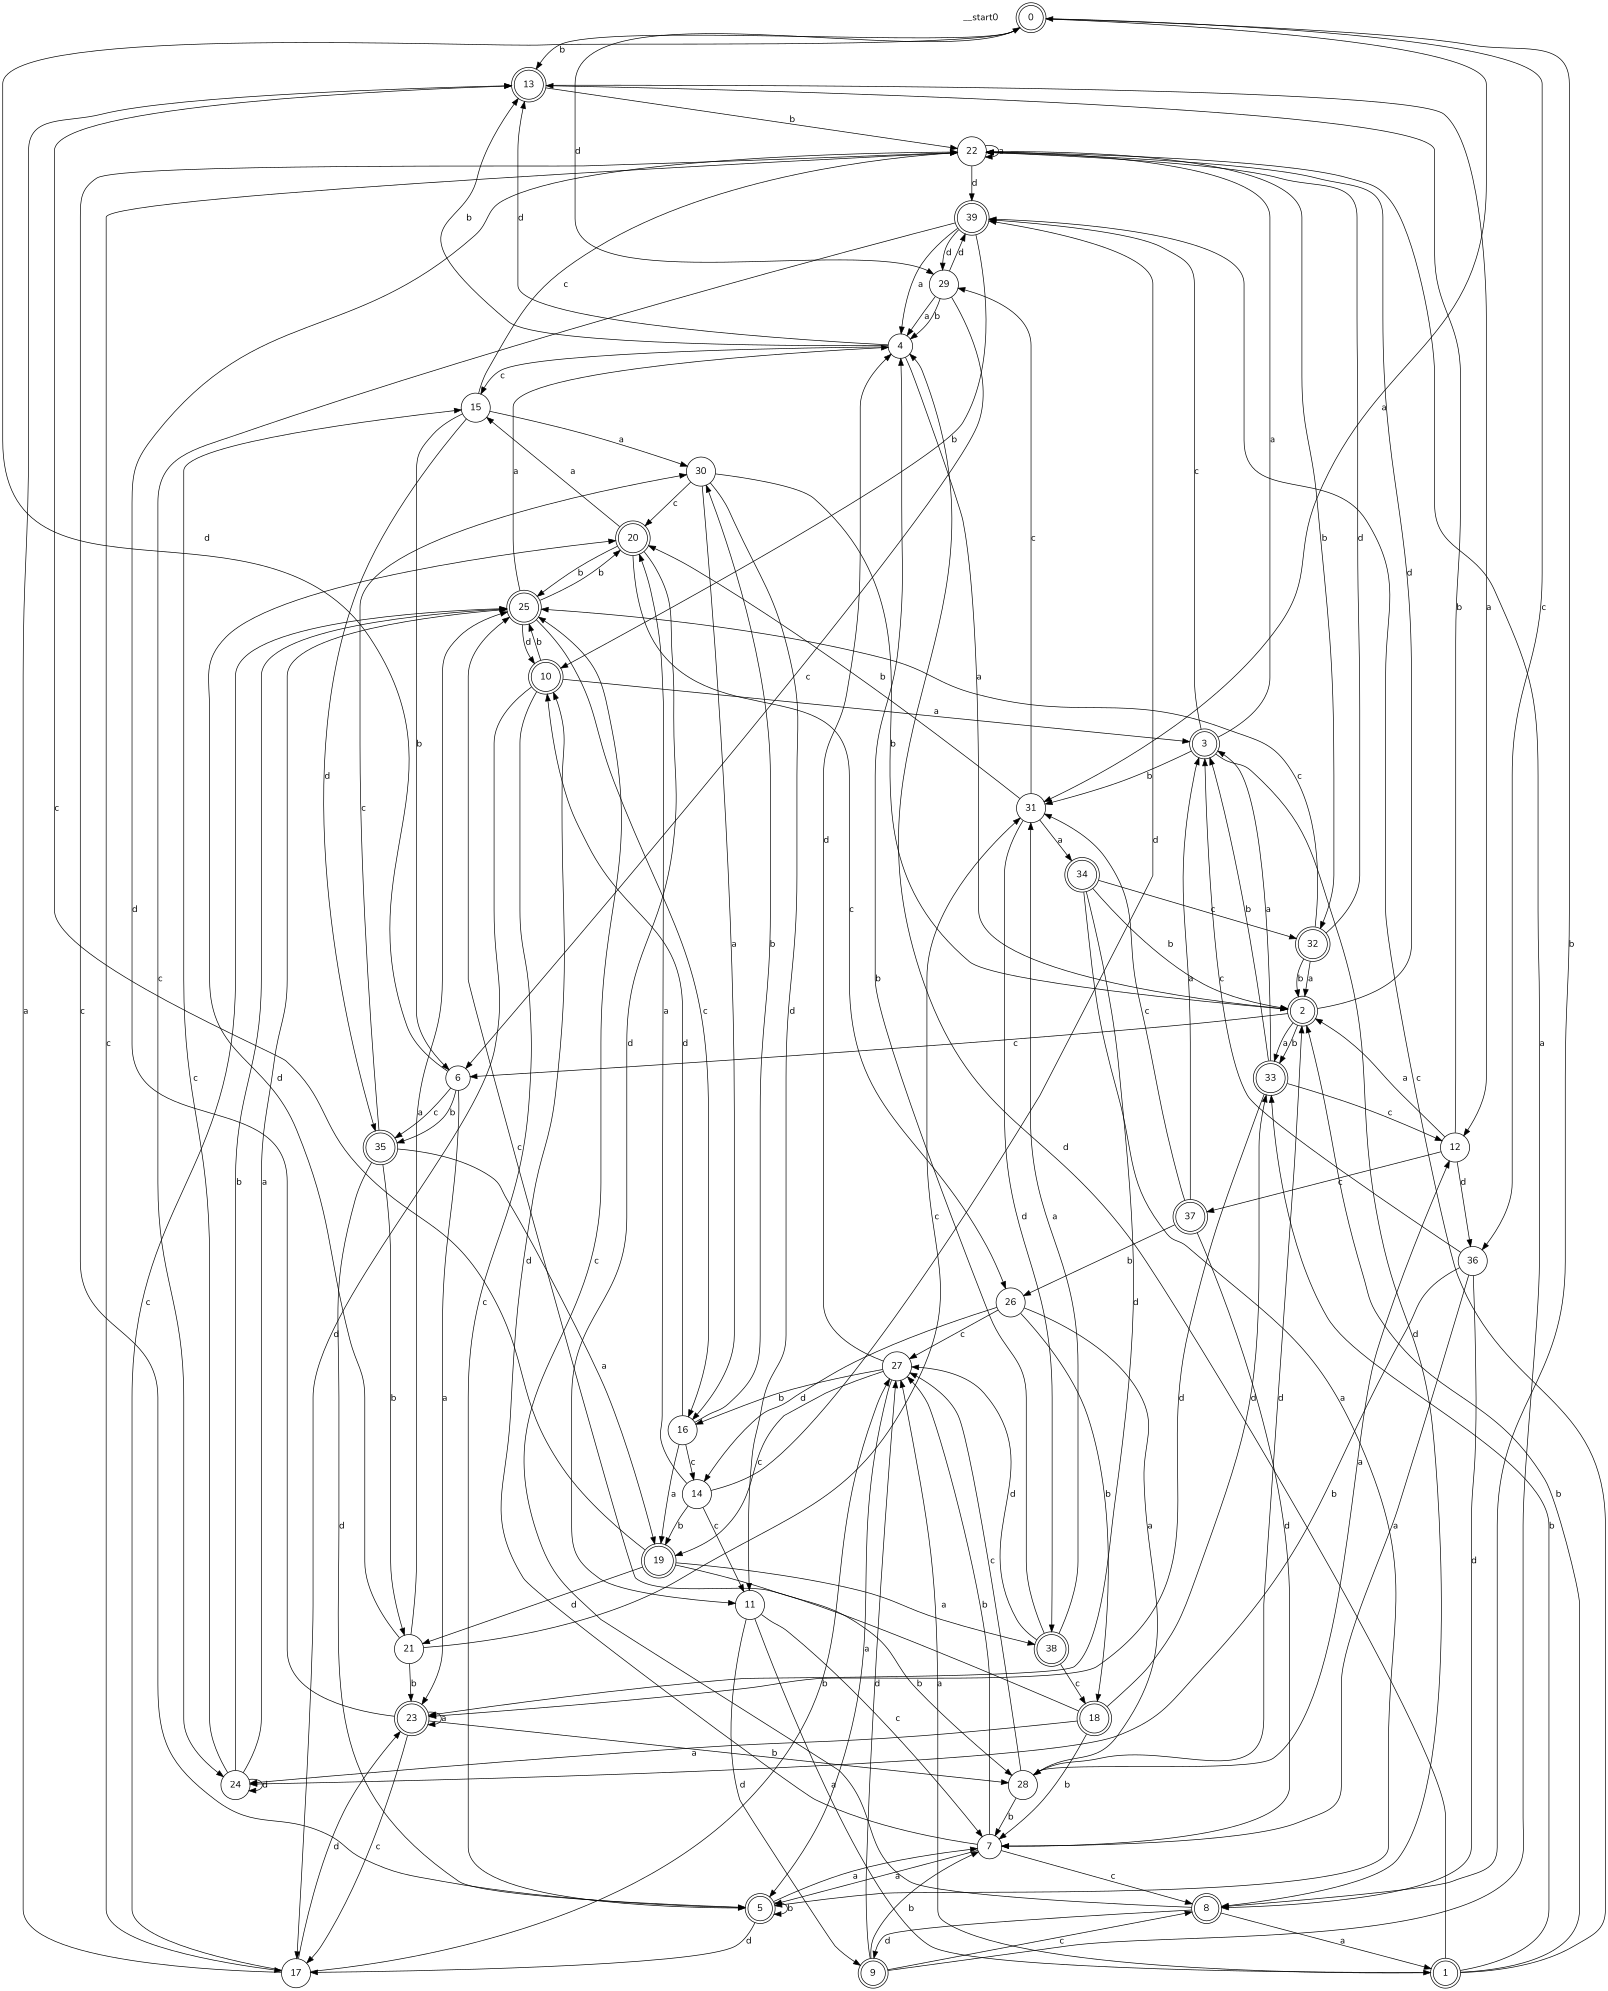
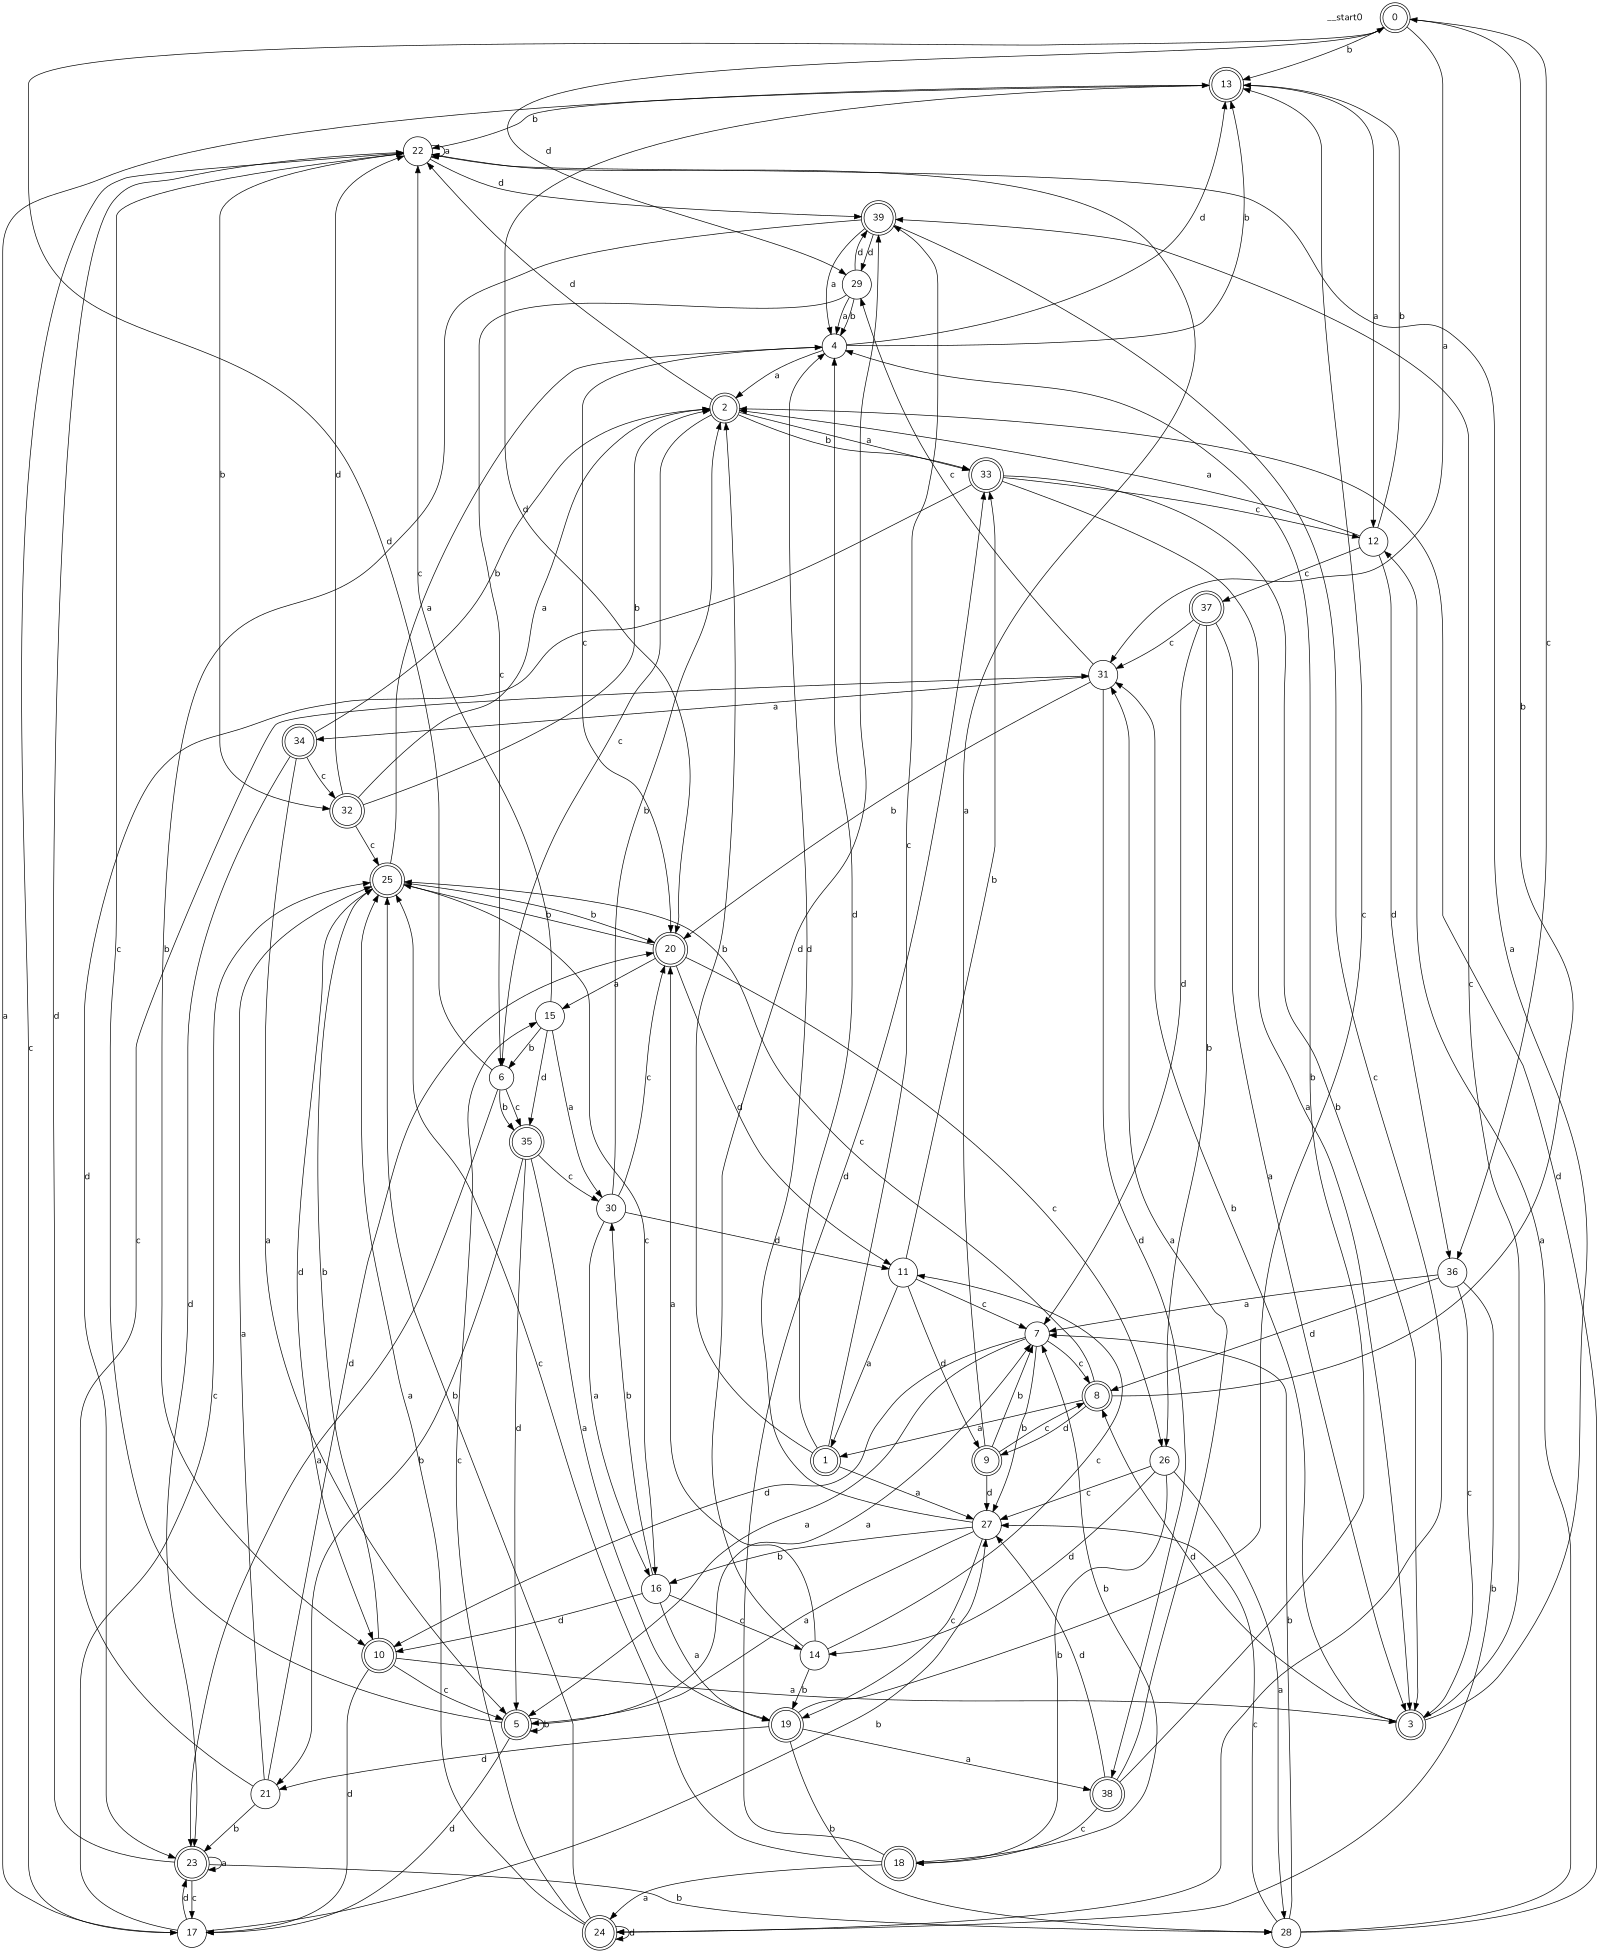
edge "13" -> "20": added, label "d"
edge "4" -> "15": now "4" -> "20"
edge "1" -> "33": now "11" -> "33"
node "24": shape circle -> doublecircle
